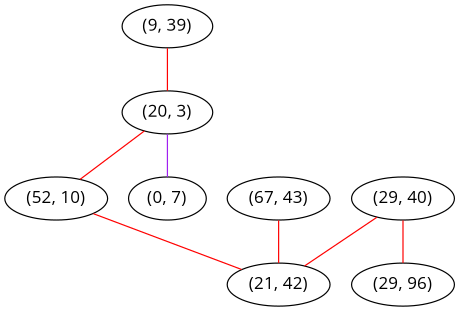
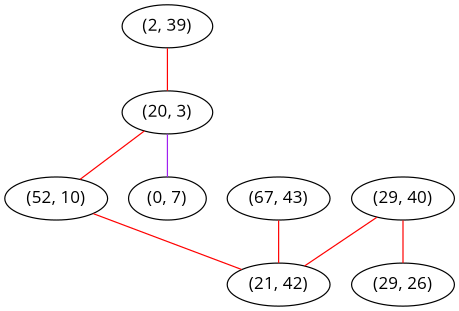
node "(9, 39)": label "(9, 39)" -> "(2, 39)"
node "(29, 96)": label "(29, 96)" -> "(29, 26)"
